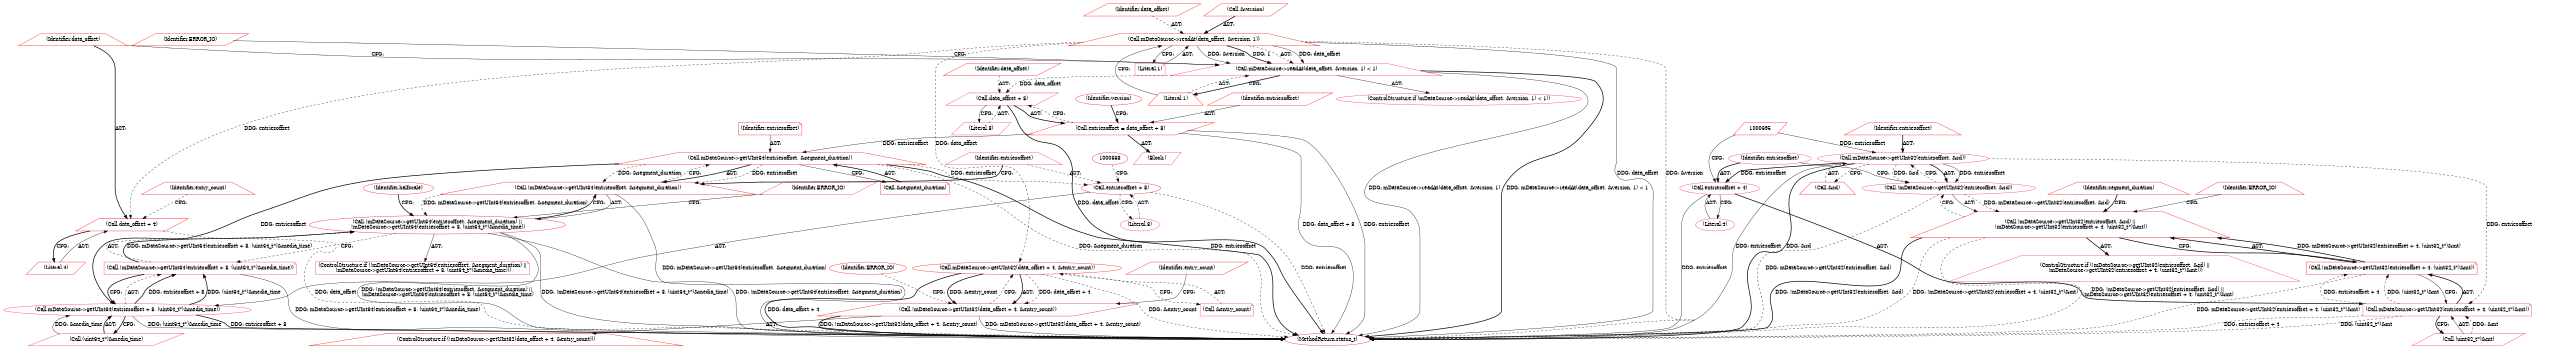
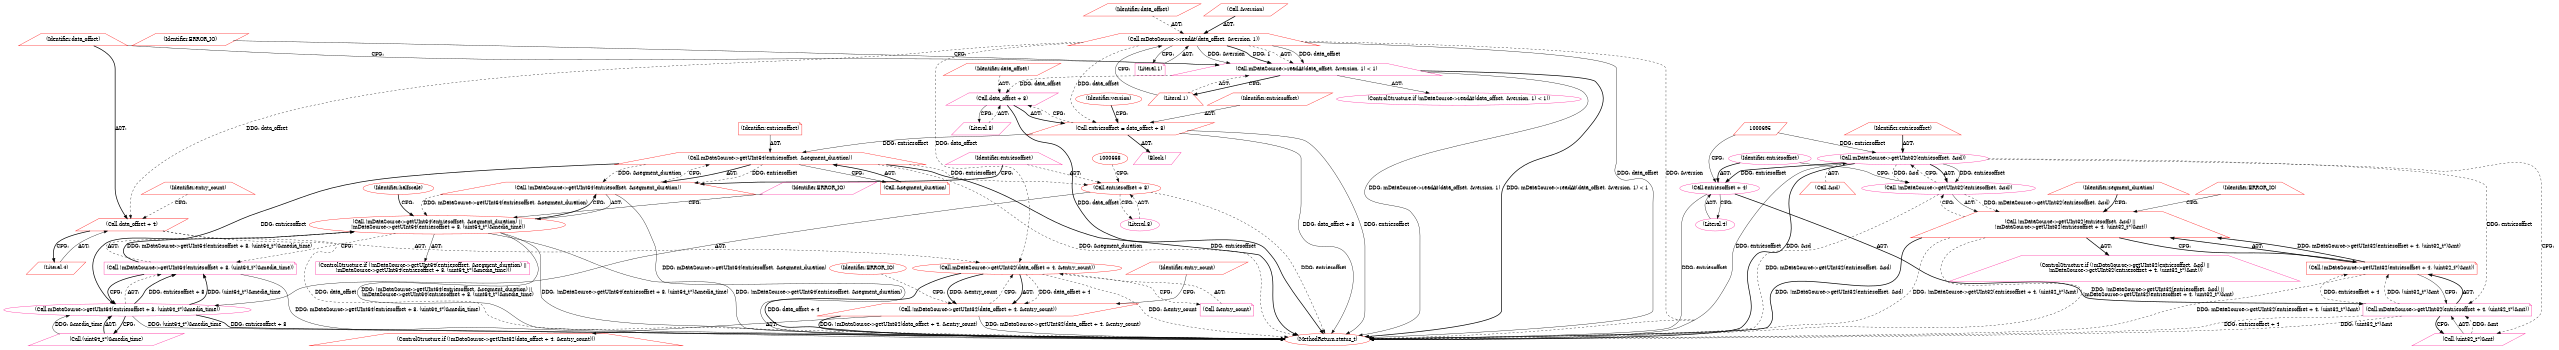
edge "(Call,mDataSource->readAt(data_offset, &version, 1))" -> "(Call,entriesoffset = data_offset + 8)": added, label "DDG: data_offset"
edge "(Call,mDataSource->readAt(data_offset, &version, 1))" -> "(Call,data_offset + 4)": label "DDG: entriesoffset" -> "DDG: data_offset"
edge "(Call,mDataSource->getUInt32(entriesoffset, &sd))" -> "(Call,&sd)": now "(Call,mDataSource->getUInt32(entriesoffset, &sd))" -> "(Call,(uint32_t*)&mt)"
edge "(Call,data_offset + 4)" -> "(Call,mDataSource->getUInt32(data_offset + 4, &entry_count))": added, label "AST:"
